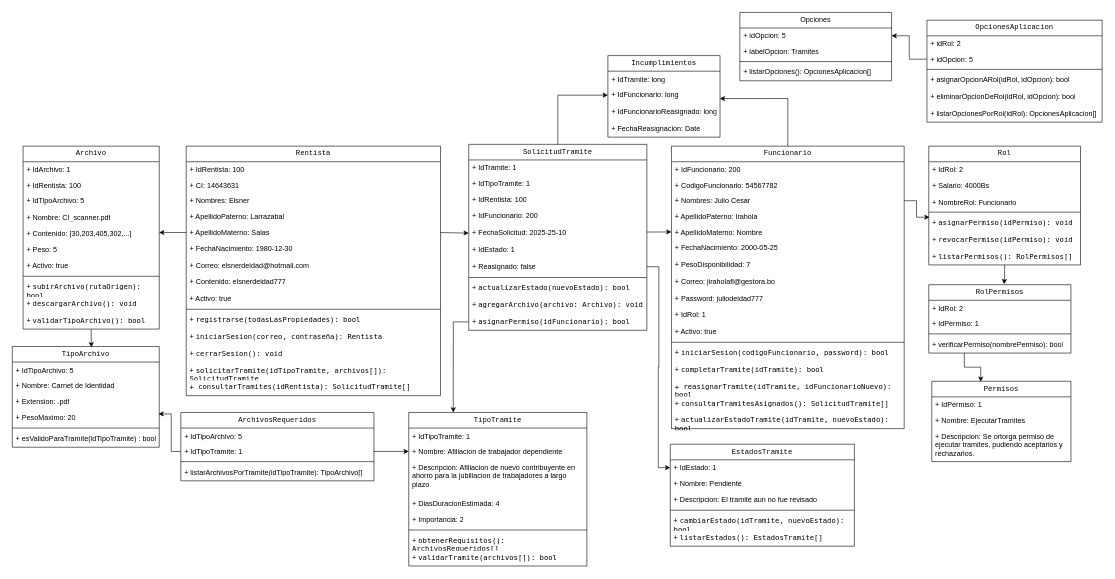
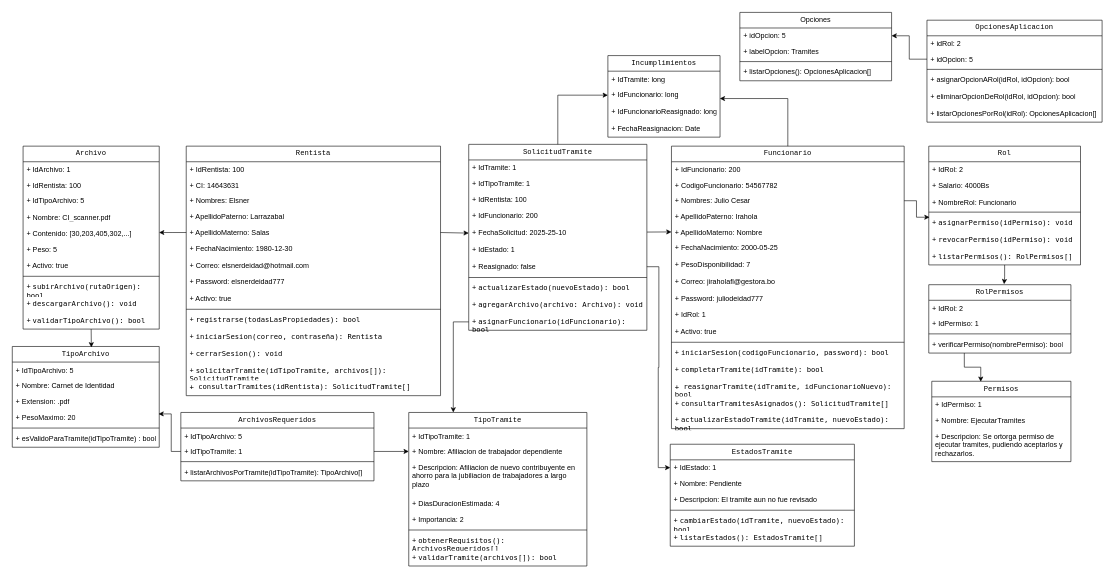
node "+ Contenido: elsnerdeidad777": label "+ Contenido: elsnerdeidad777" -> "+ Password: elsnerdeidad777"
node "+ asignarPermiso(idFuncionario): bool": label "+ asignarPermiso(idFuncionario): bool" -> "+ asignarFuncionario(idFuncionario): bool"
